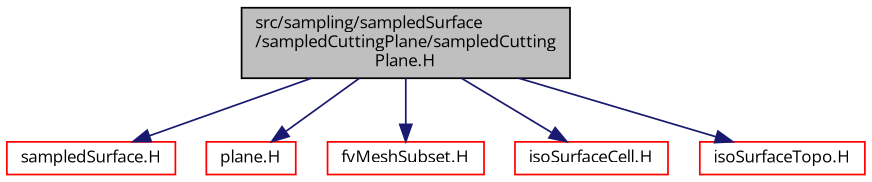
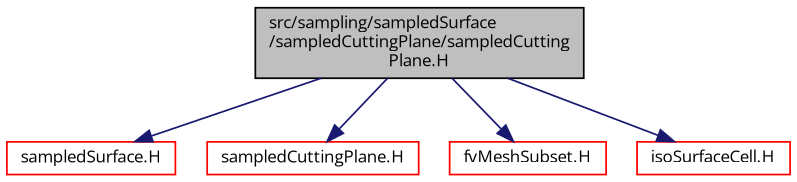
node "plane.H": label "plane.H" -> "sampledCuttingPlane.H"
node "isoSurfaceTopo.H": removed
